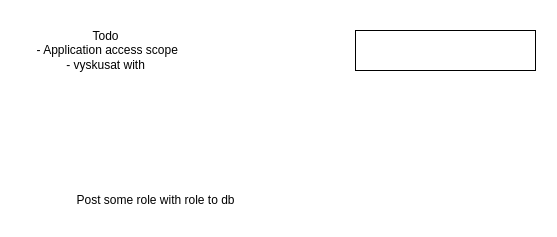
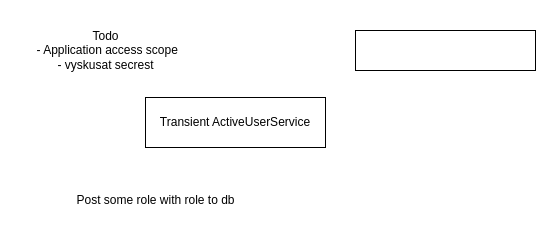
node "Todo - Application access scope - vyskusat with": label "Todo - Application access scope - vyskusat with" -> "Todo - Application access scope - vyskusat secrest"
node "Transient ActiveUserService": added
